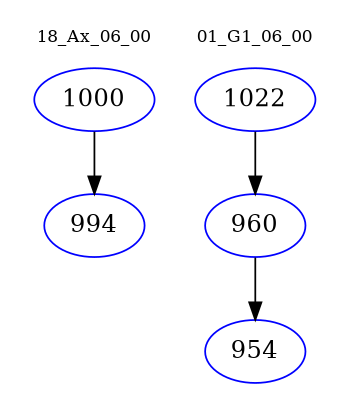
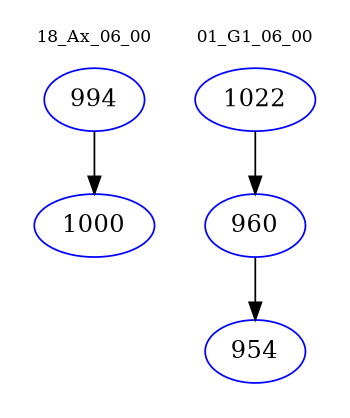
edge "1000" -> "994": reversed
